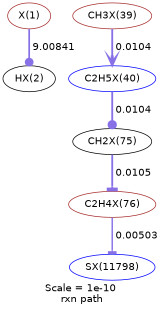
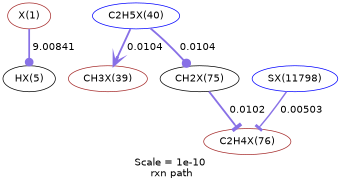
edge "CH3X(39)" -> "C2H5X(40)": reversed
node "HX(2)": label "HX(2)" -> "HX(5)"
edge "CH2X(75)" -> "C2H4X(76)": label " 0.0105" -> " 0.0102"
edge "C2H4X(76)" -> "SX(11798)": reversed
